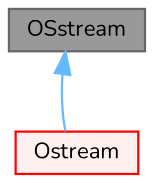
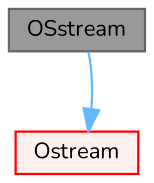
edge "Ostream" -> "OSstream": reversed
